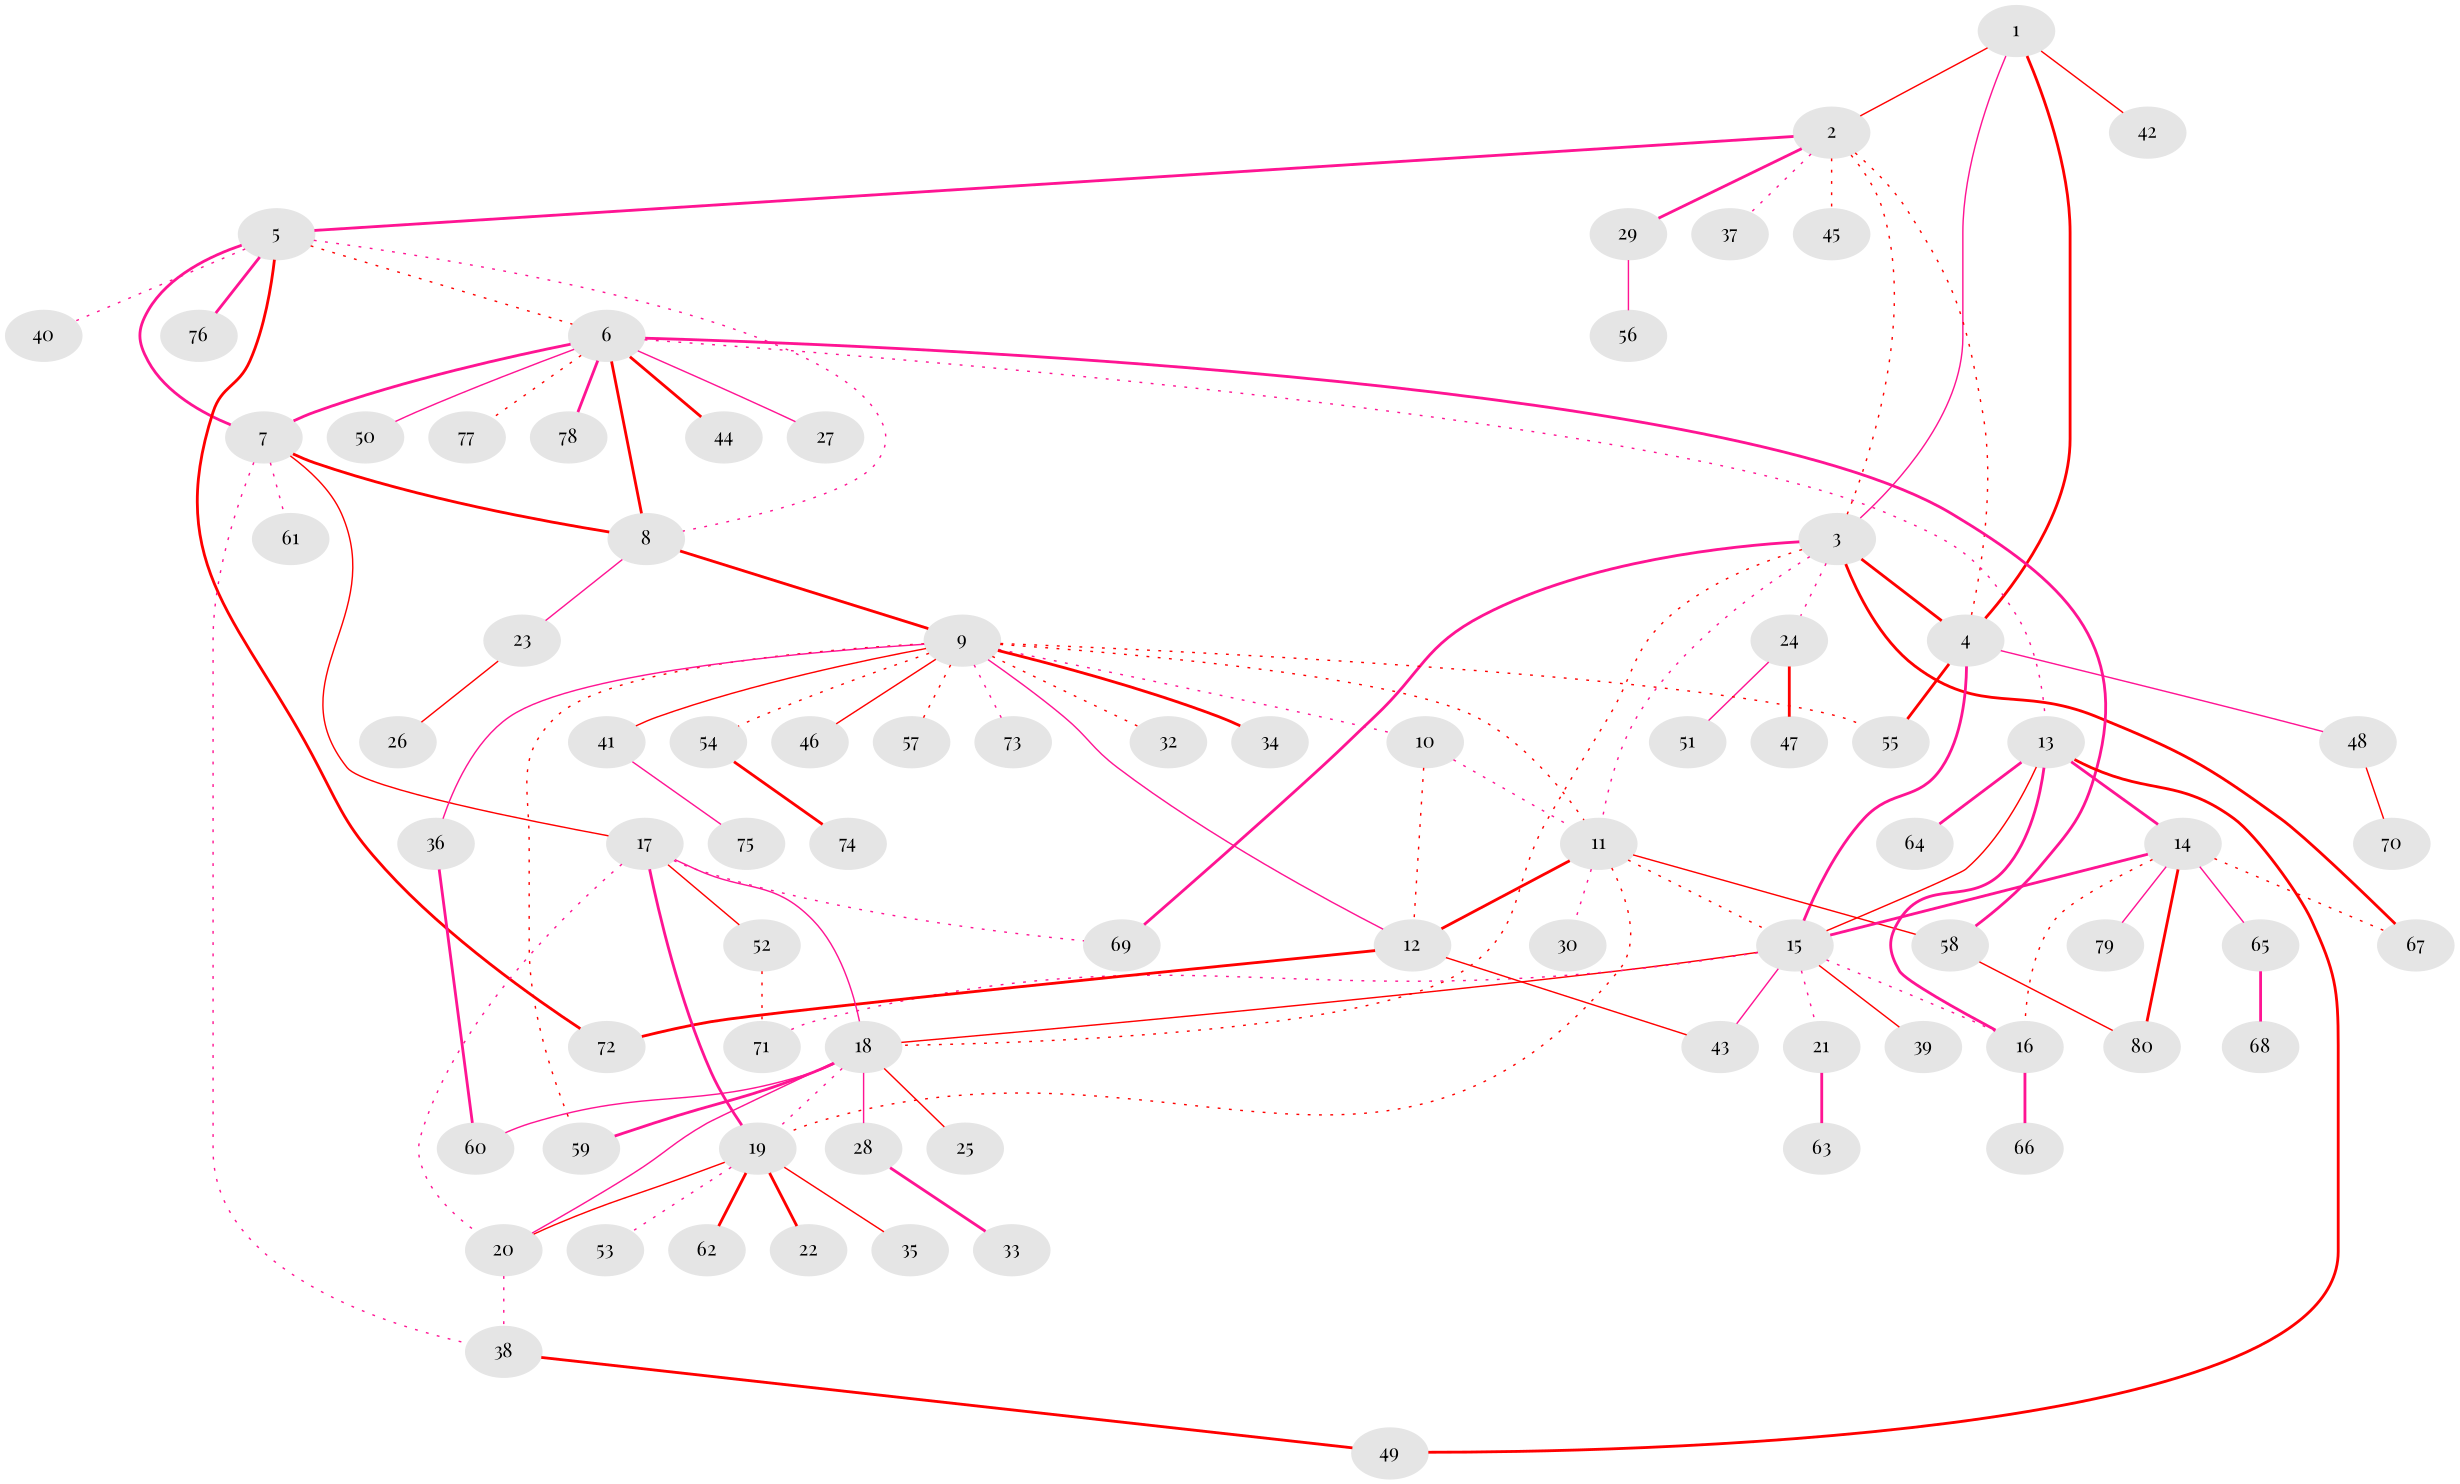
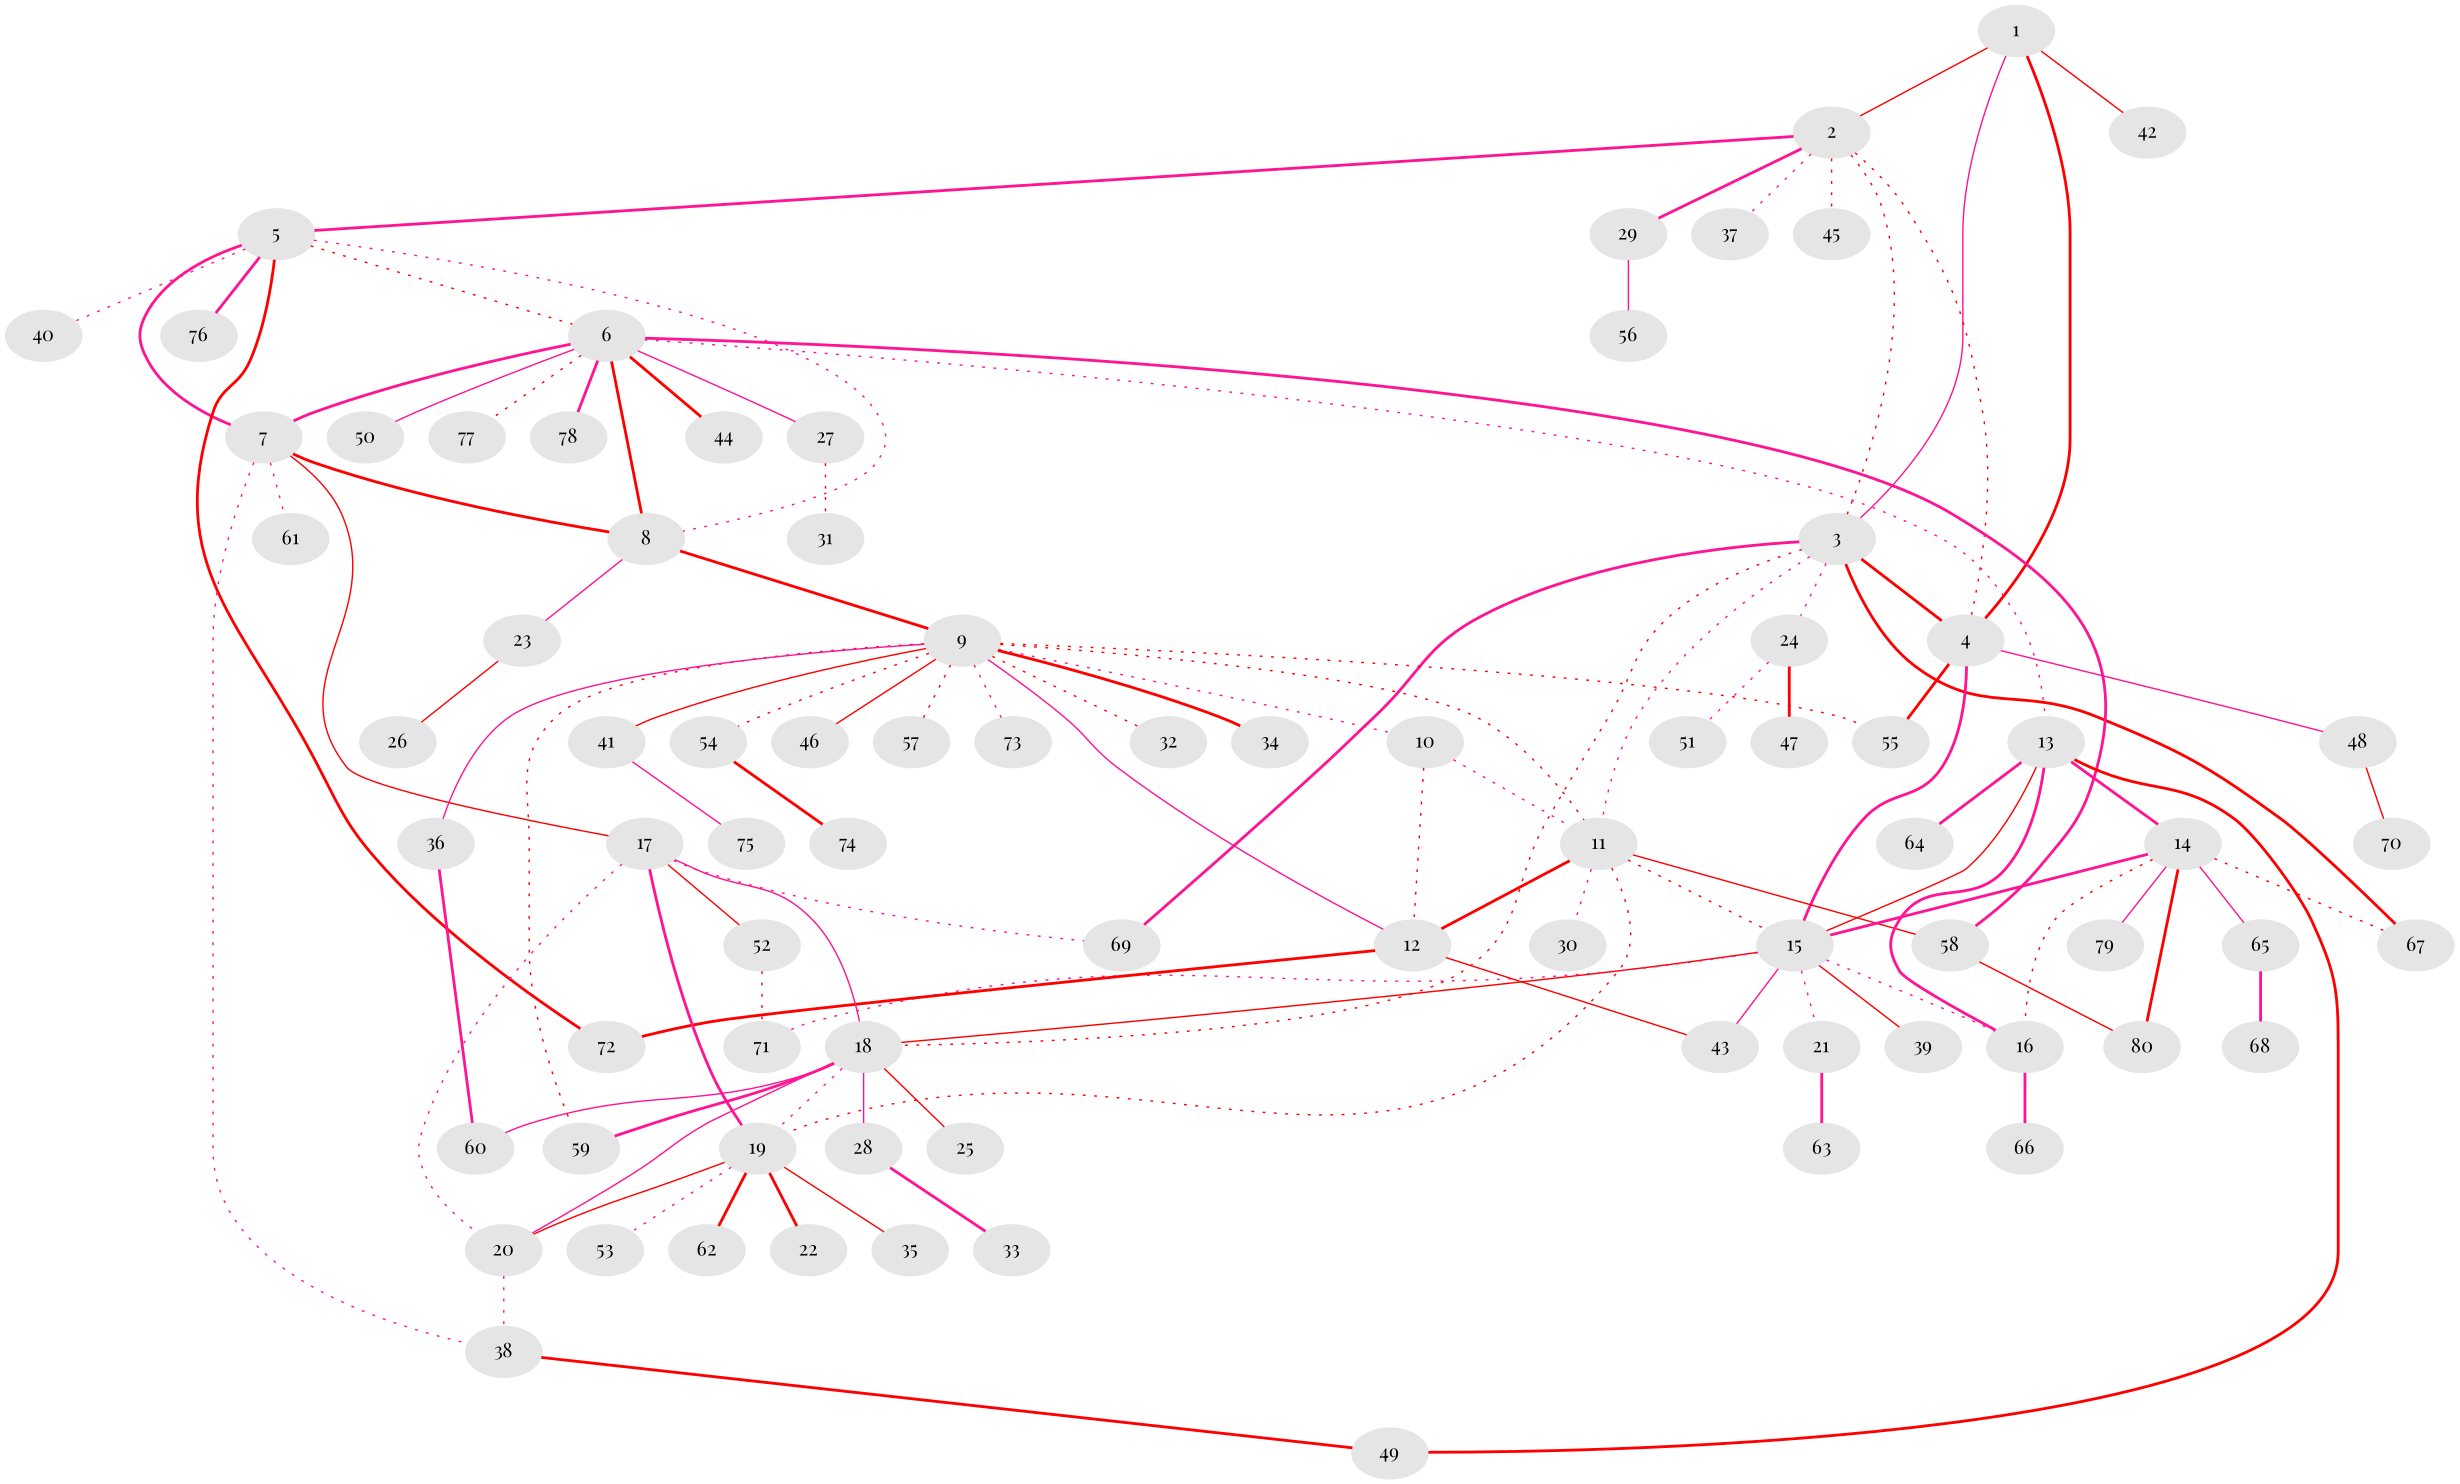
node "31": added
edge "24" -- "51": style solid -> dotted
